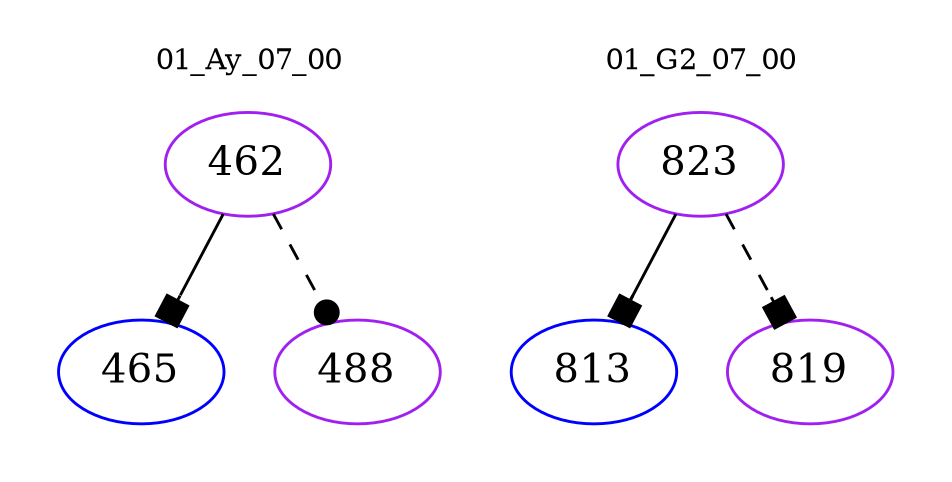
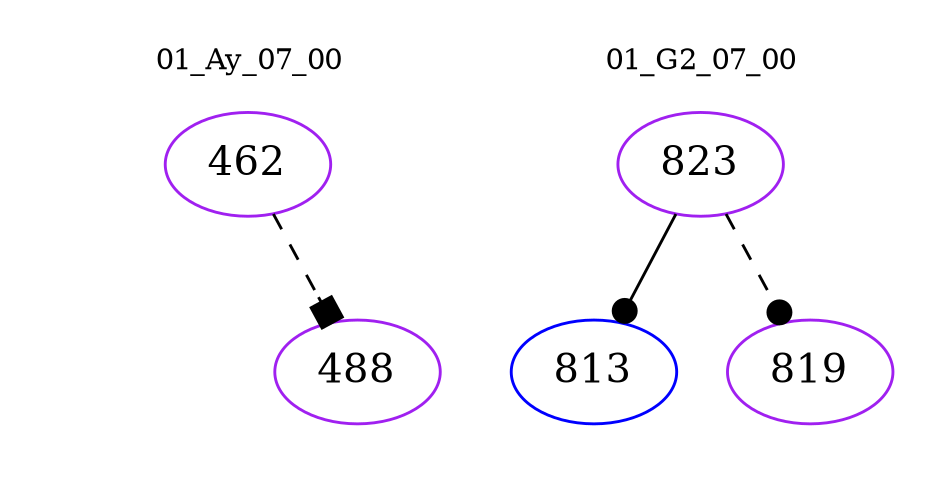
edge "823" -> "819": arrowhead box -> dot
edge "823" -> "813": arrowhead box -> dot
edge "462" -> "488": arrowhead dot -> box
node "465": removed
